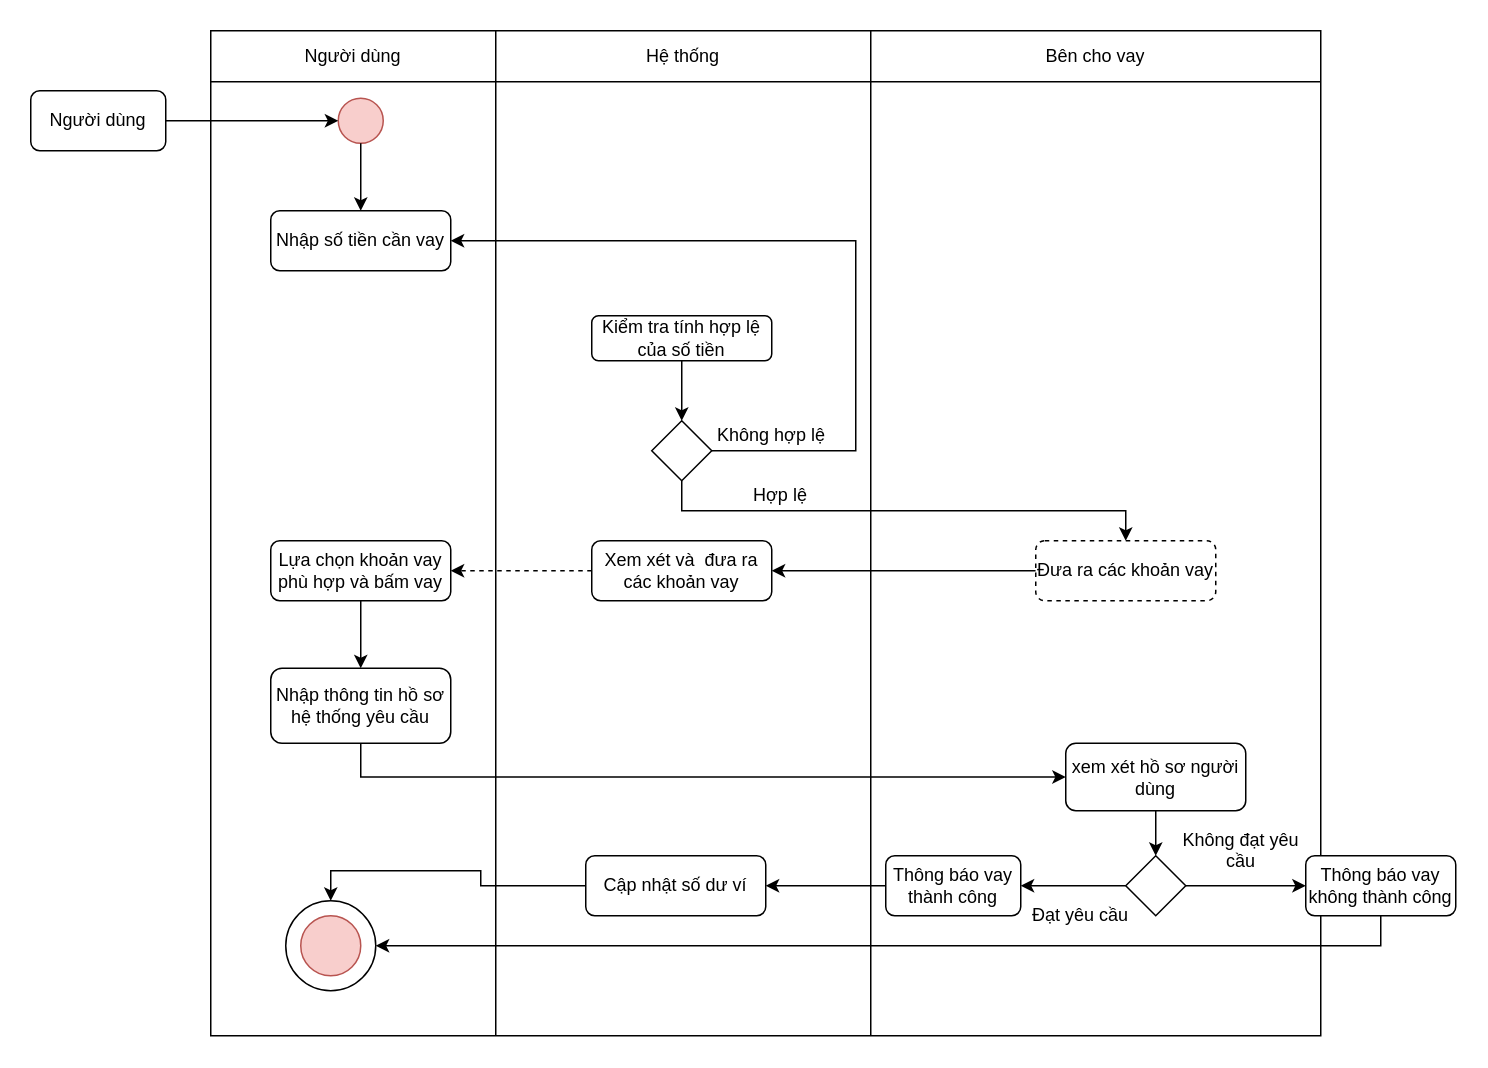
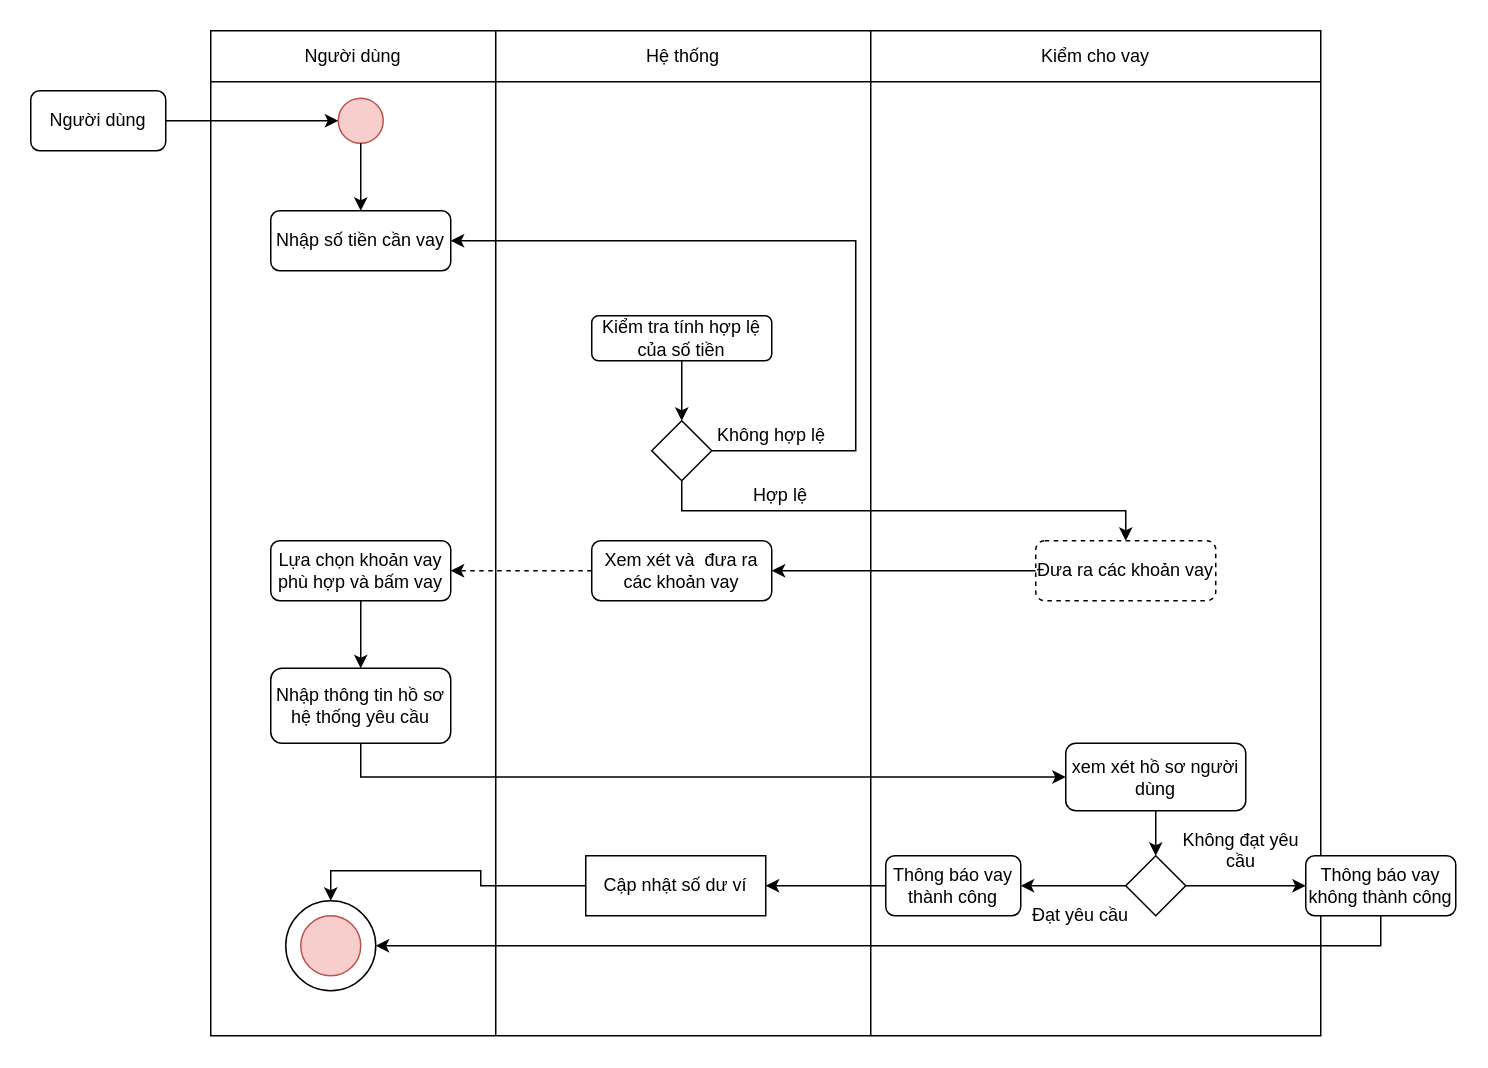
node "Bên cho vay": label "Bên cho vay" -> "Kiểm cho vay"
node "Cập nhật số dư ví": shape rounded rectangle -> rectangle
